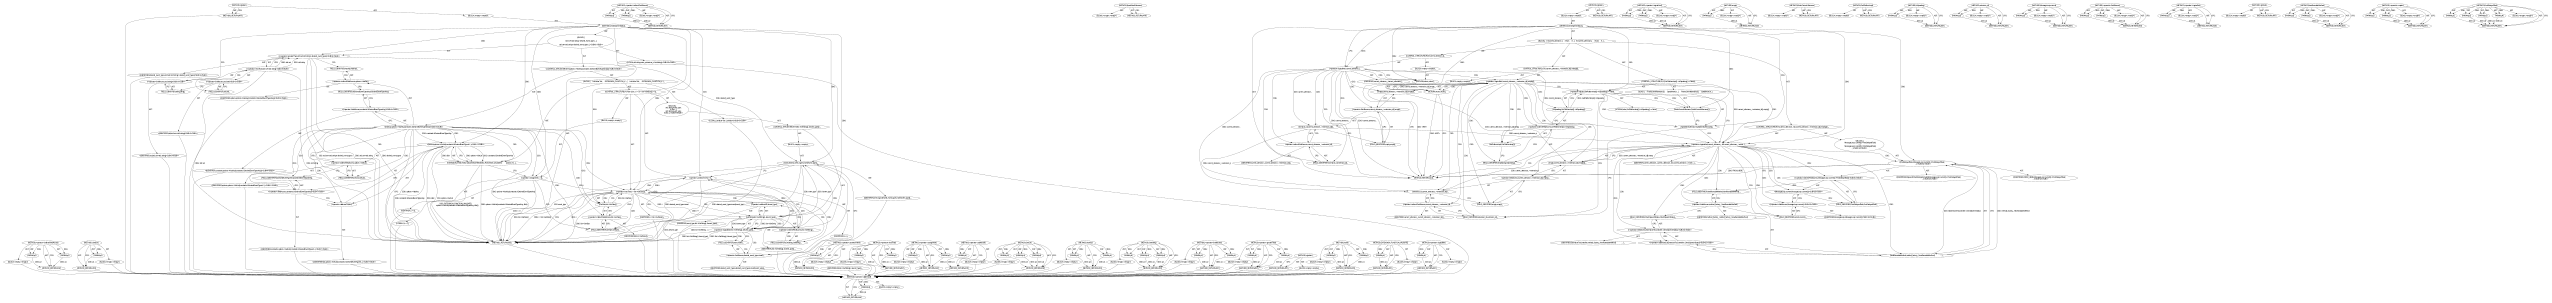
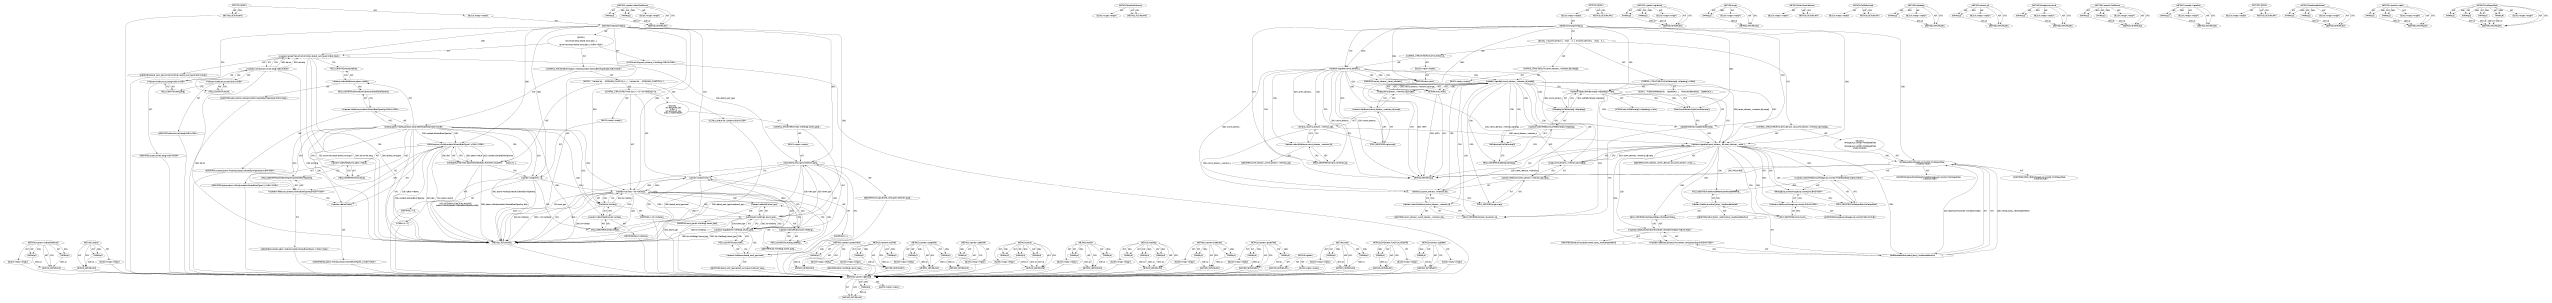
edge "(<operator>.lessThan,i < list->GetSize())" -> "(IDENTIFIER,i,i < list->GetSize())": now "(GetSize,list->GetSize())" -> "(IDENTIFIER,i,i < list->GetSize())"
